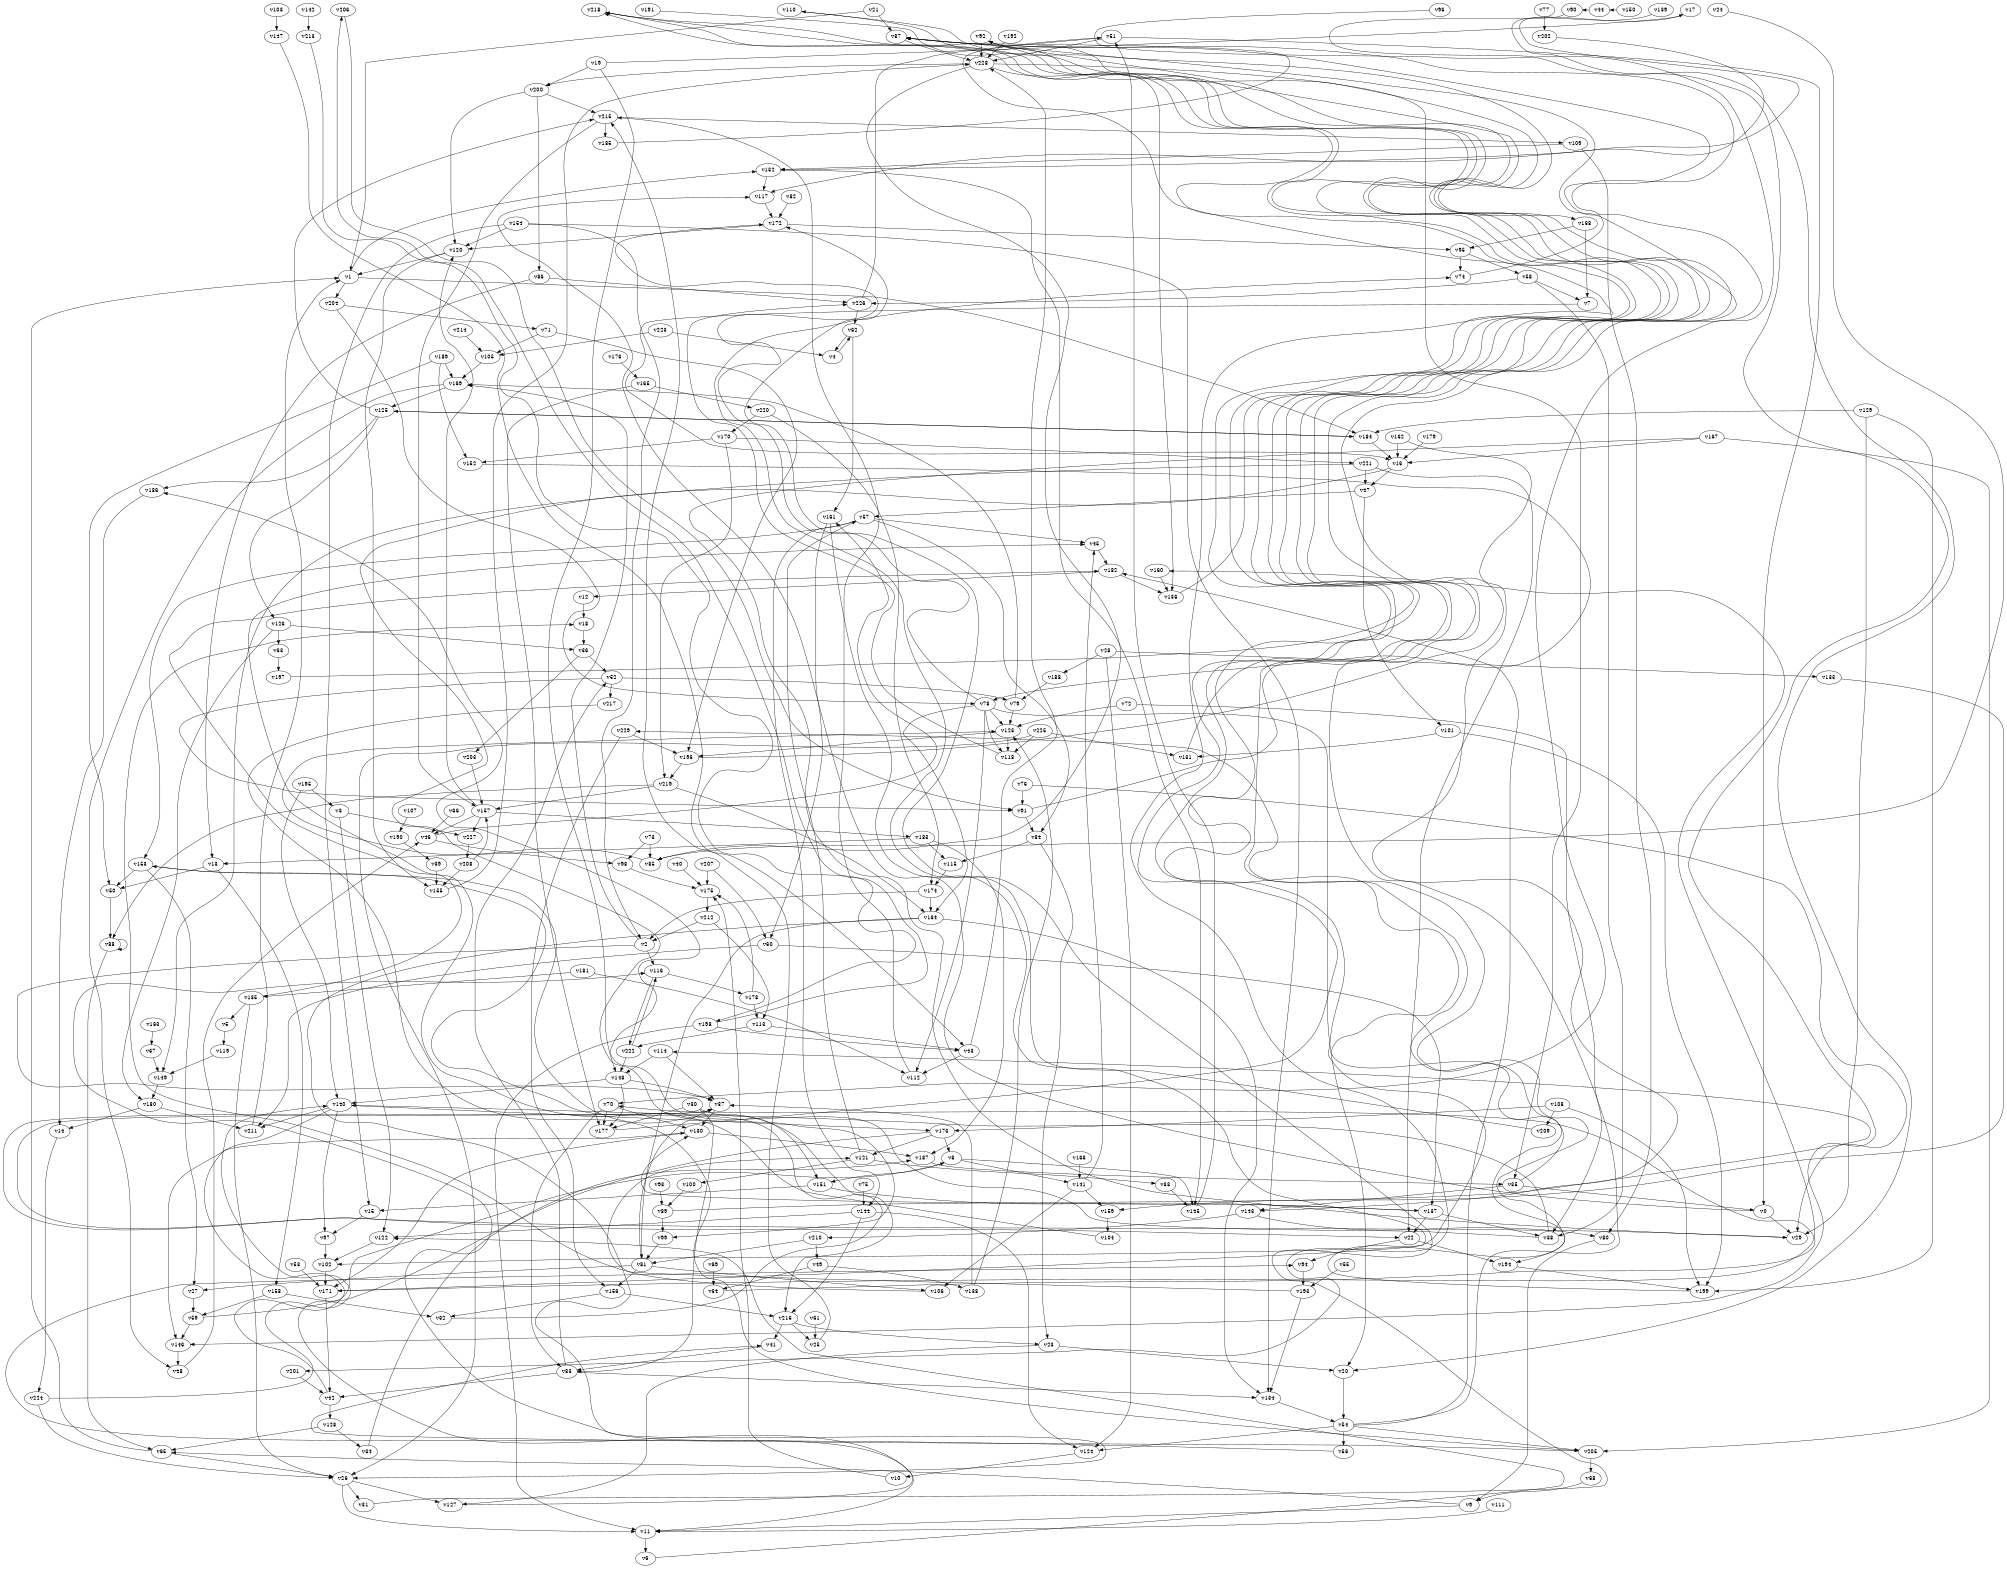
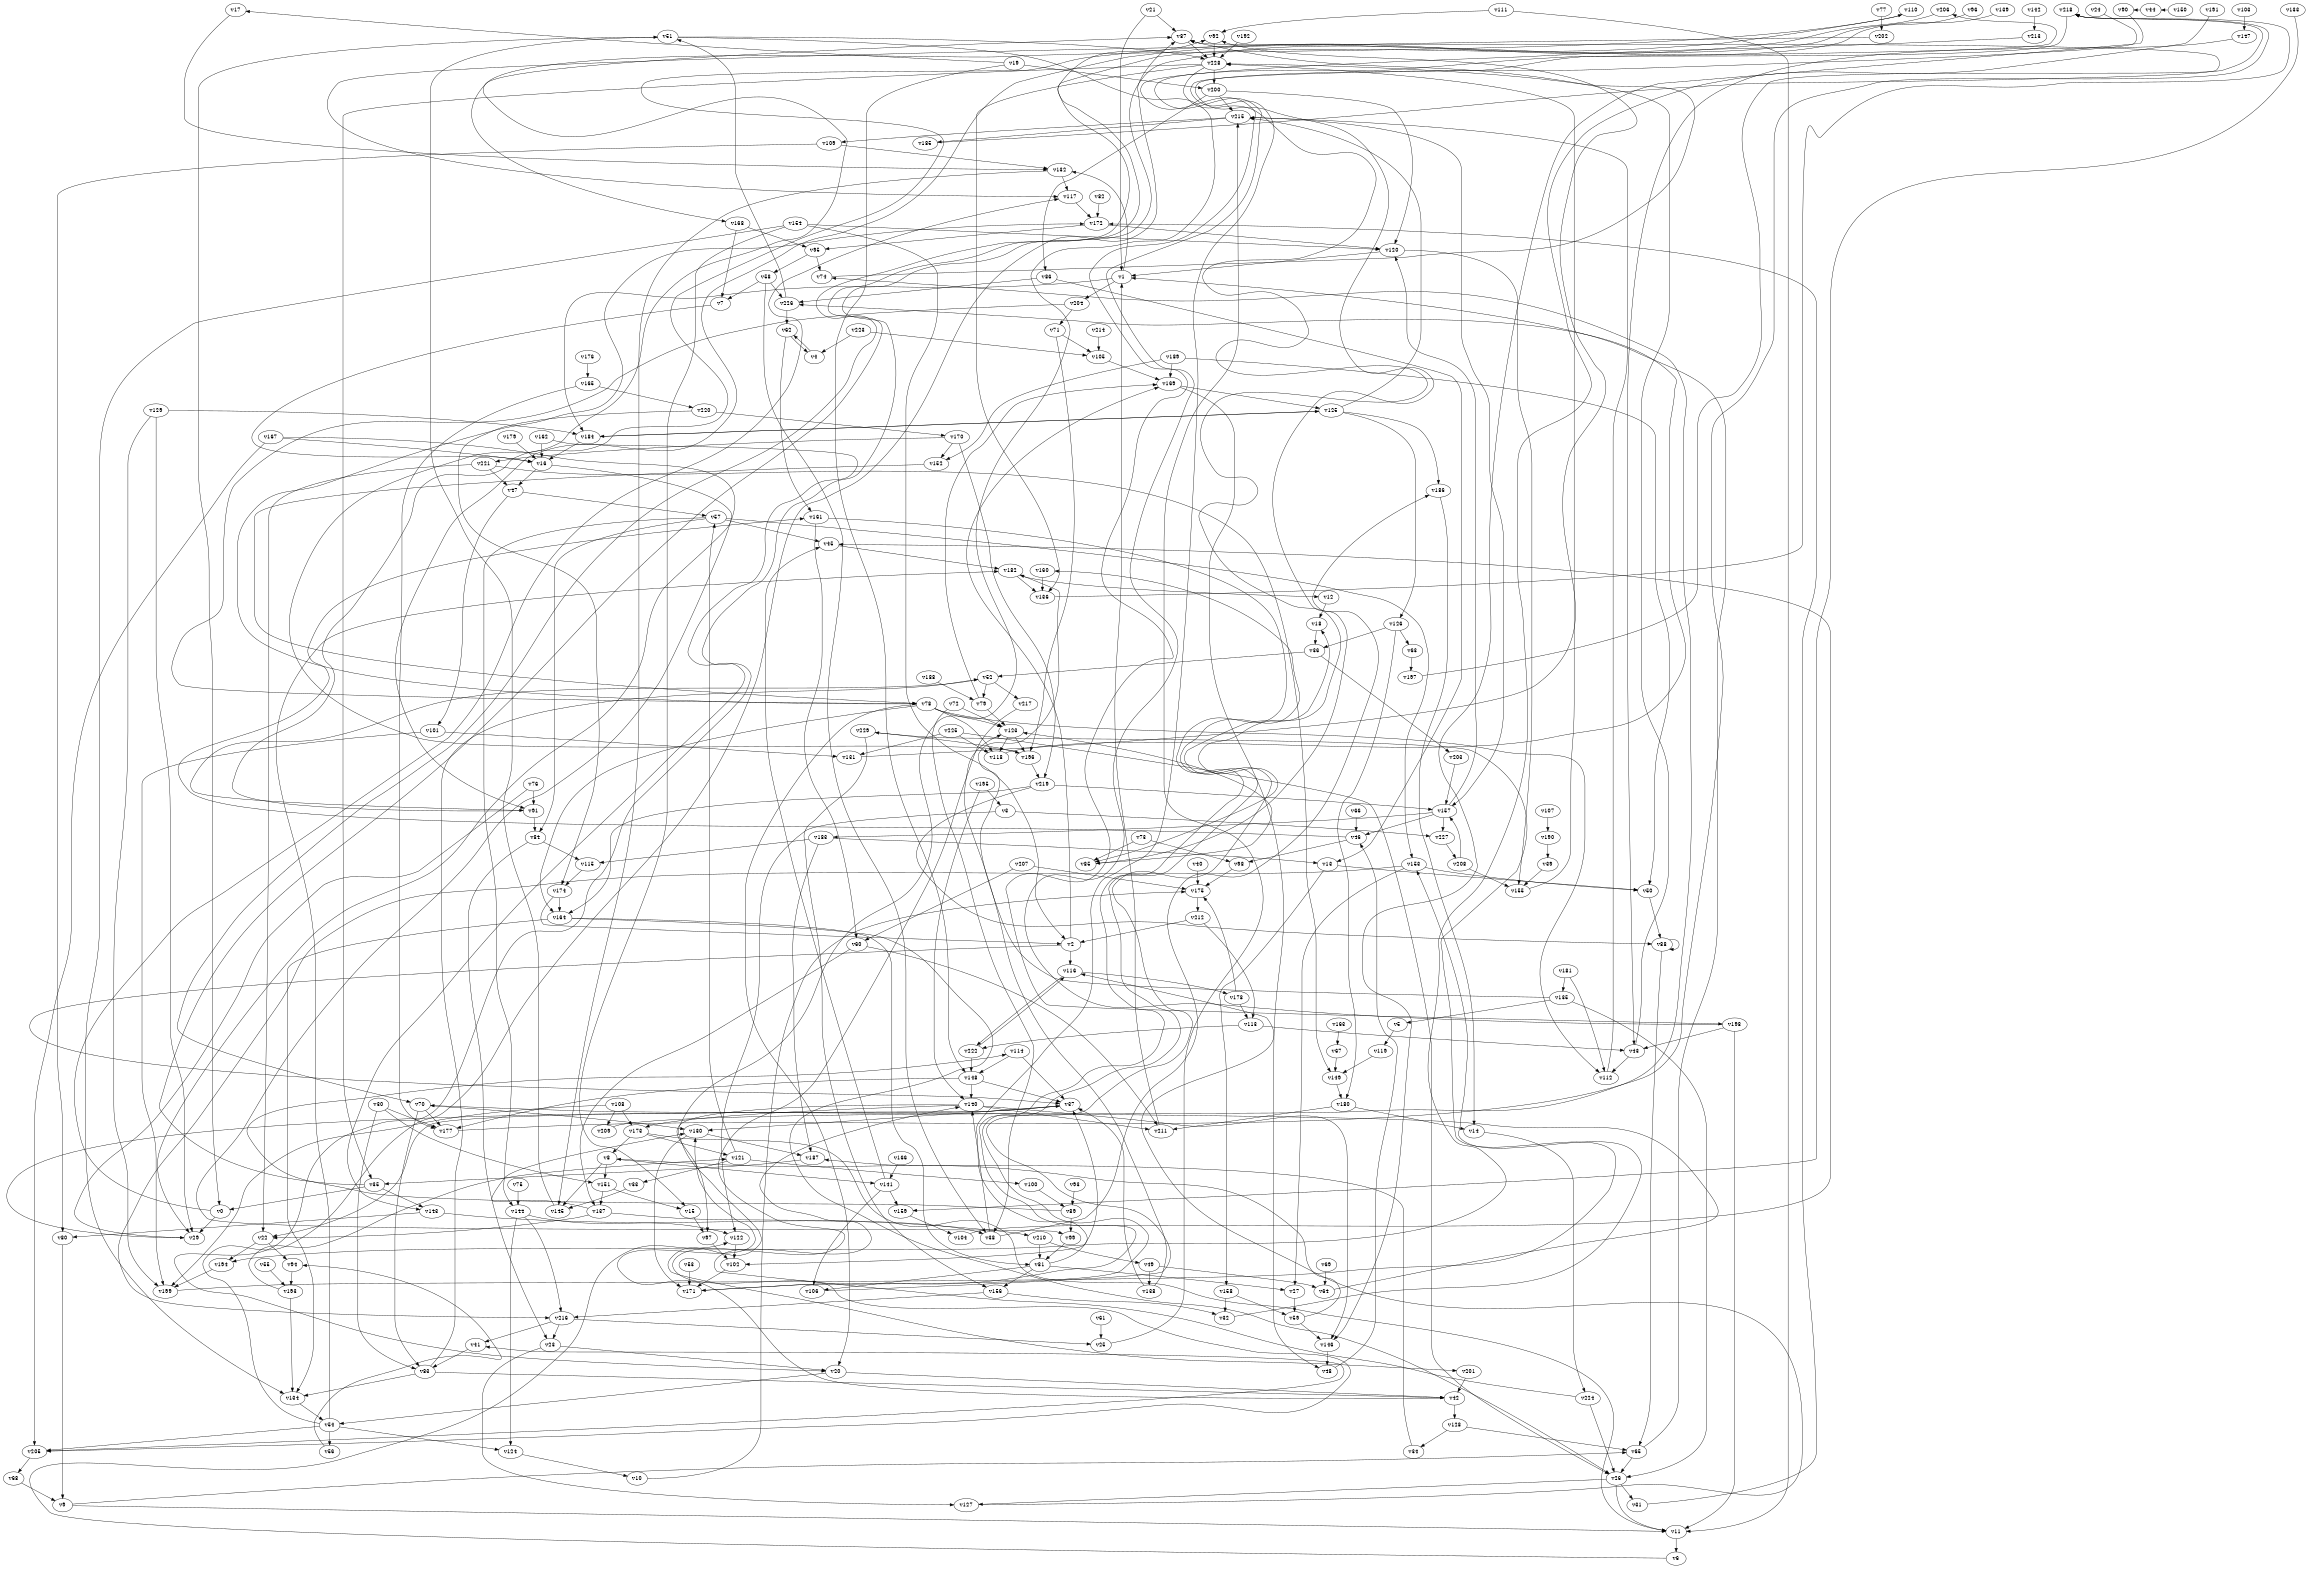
edge "v111" -> "v92": added
node "v28": removed
edge "v171" -> "v42": now "v20" -> "v42"
